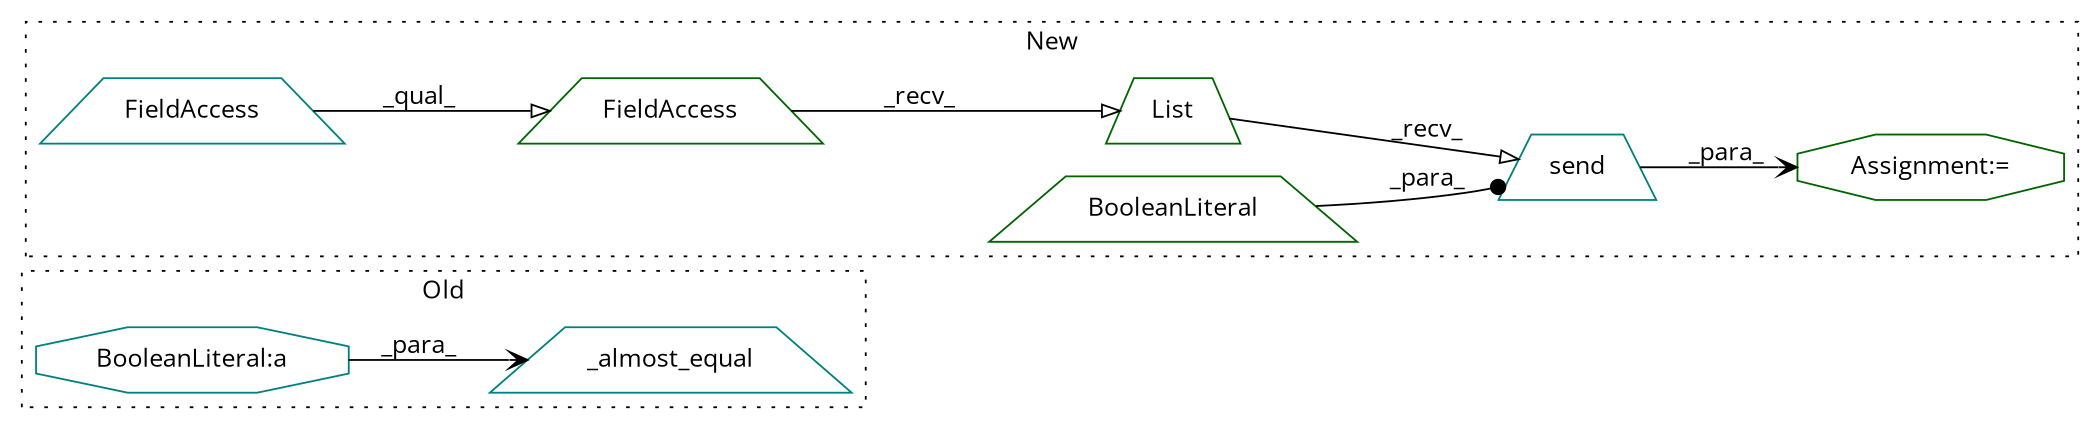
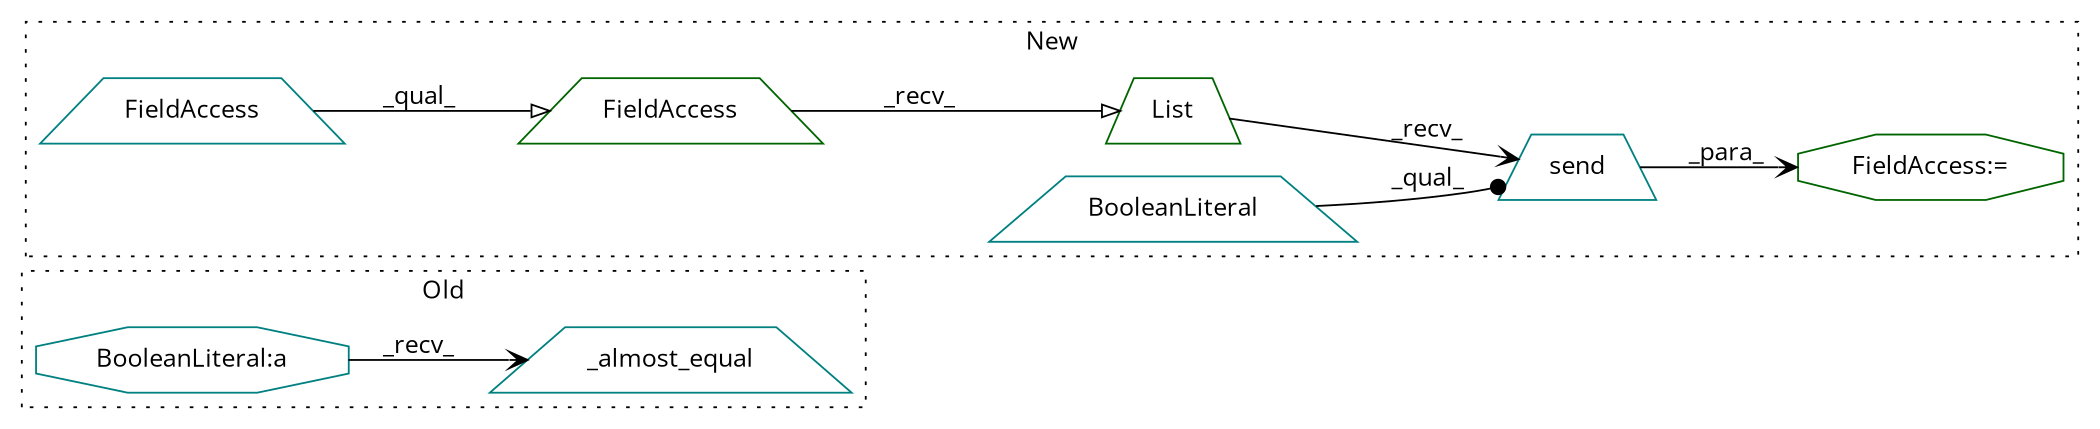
edge "List" -> "send": arrowhead onormal -> vee
node "Assignment:=": label "Assignment:=" -> "FieldAccess:="
edge "BooleanLiteral" -> "send": label "_para_" -> "_qual_"
node "BooleanLiteral": color darkgreen -> teal
edge "BooleanLiteral:a" -> "_almost_equal": label "_para_" -> "_recv_"
